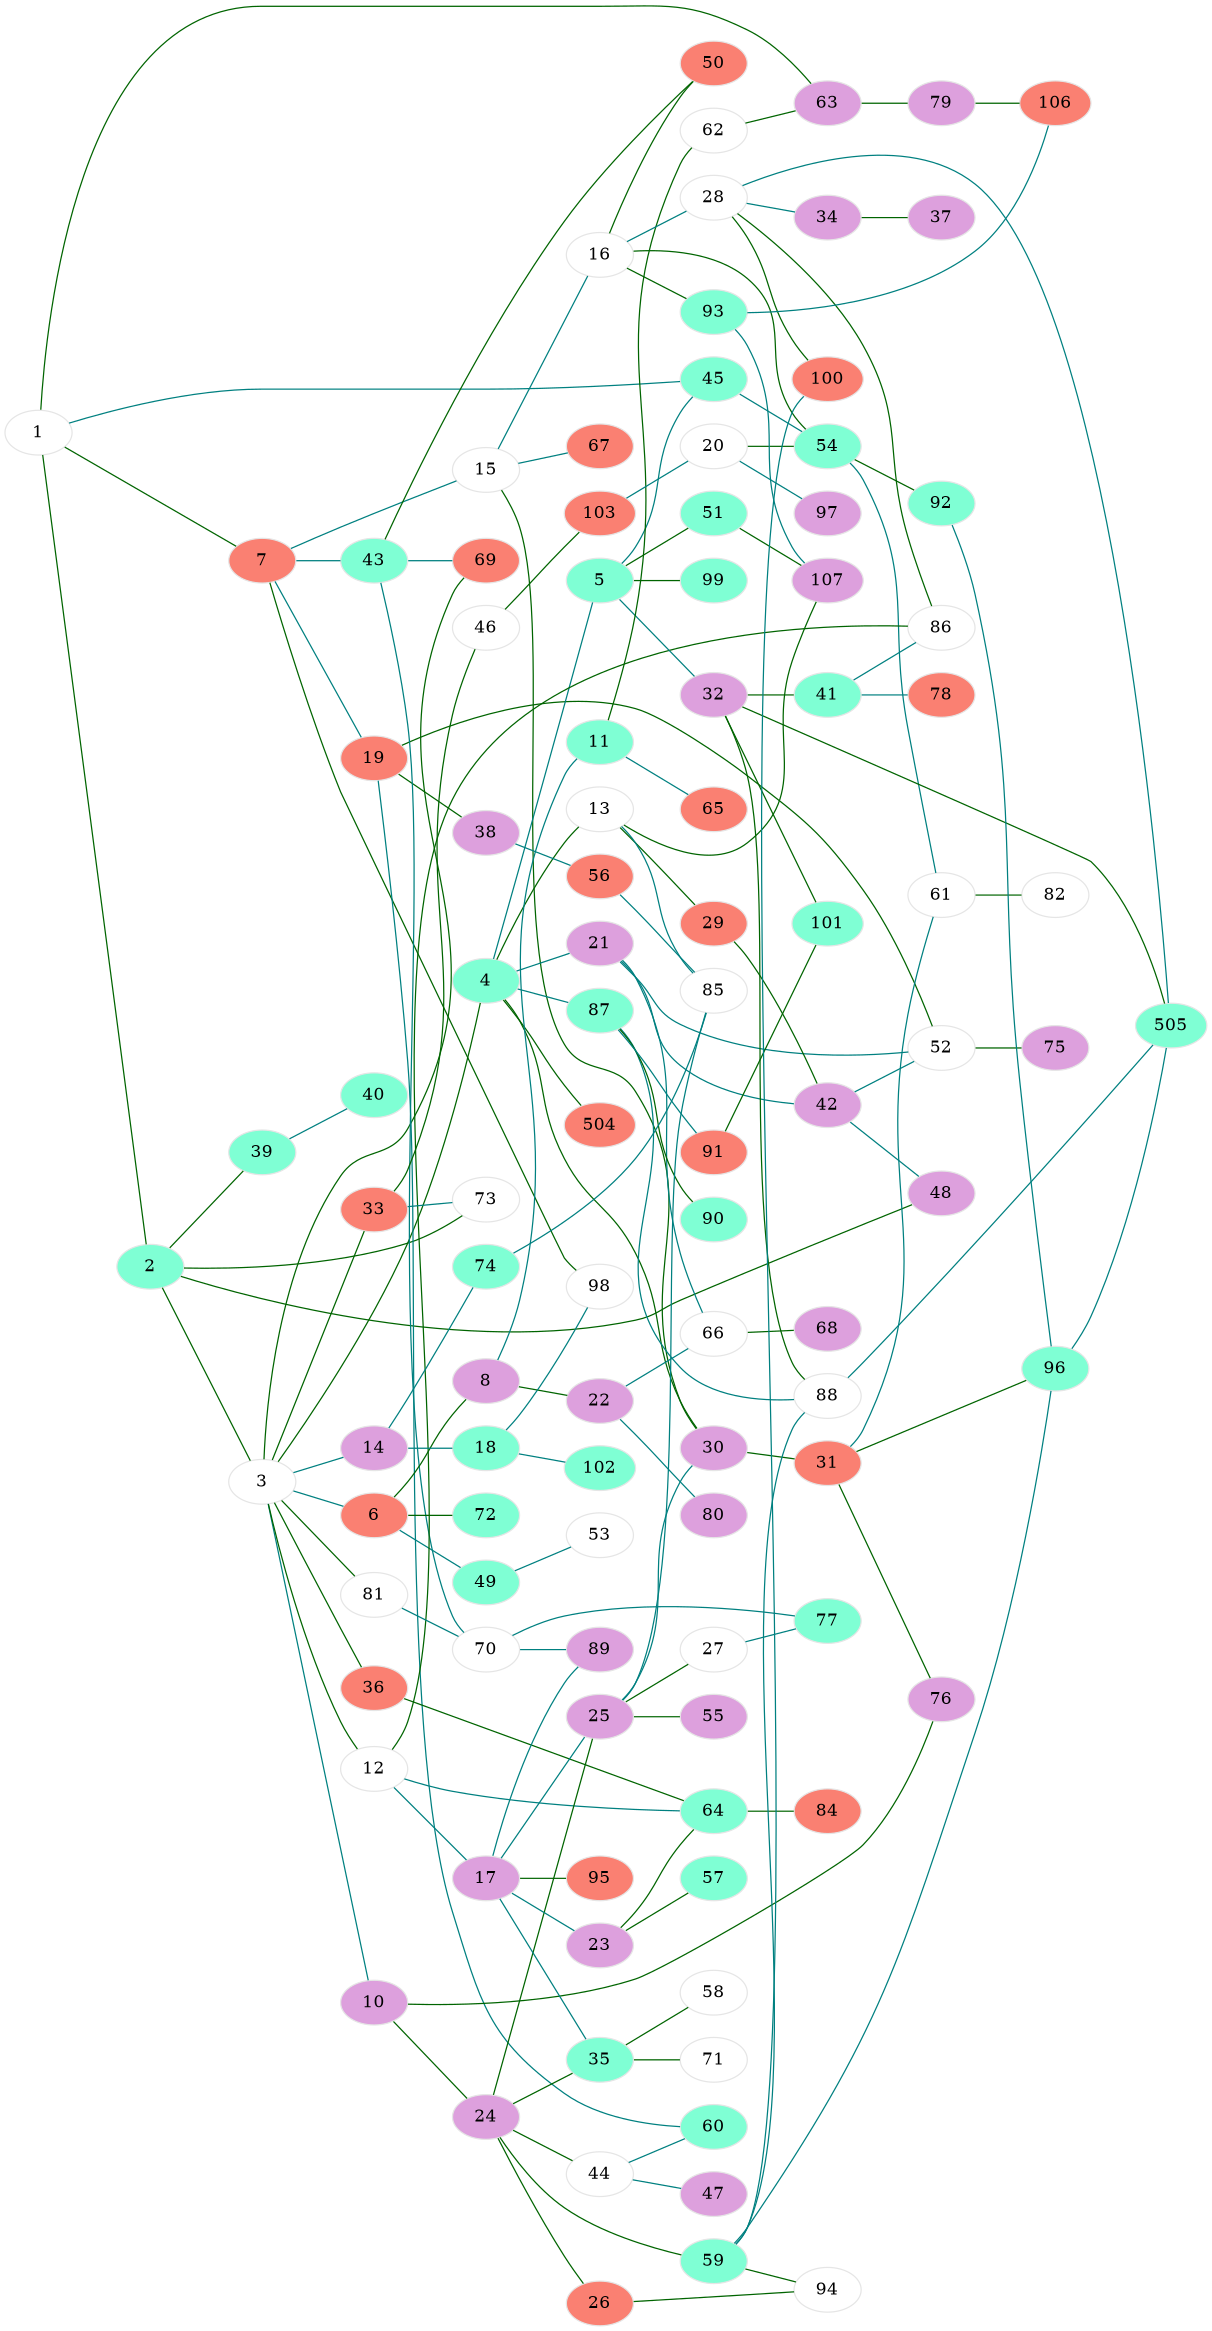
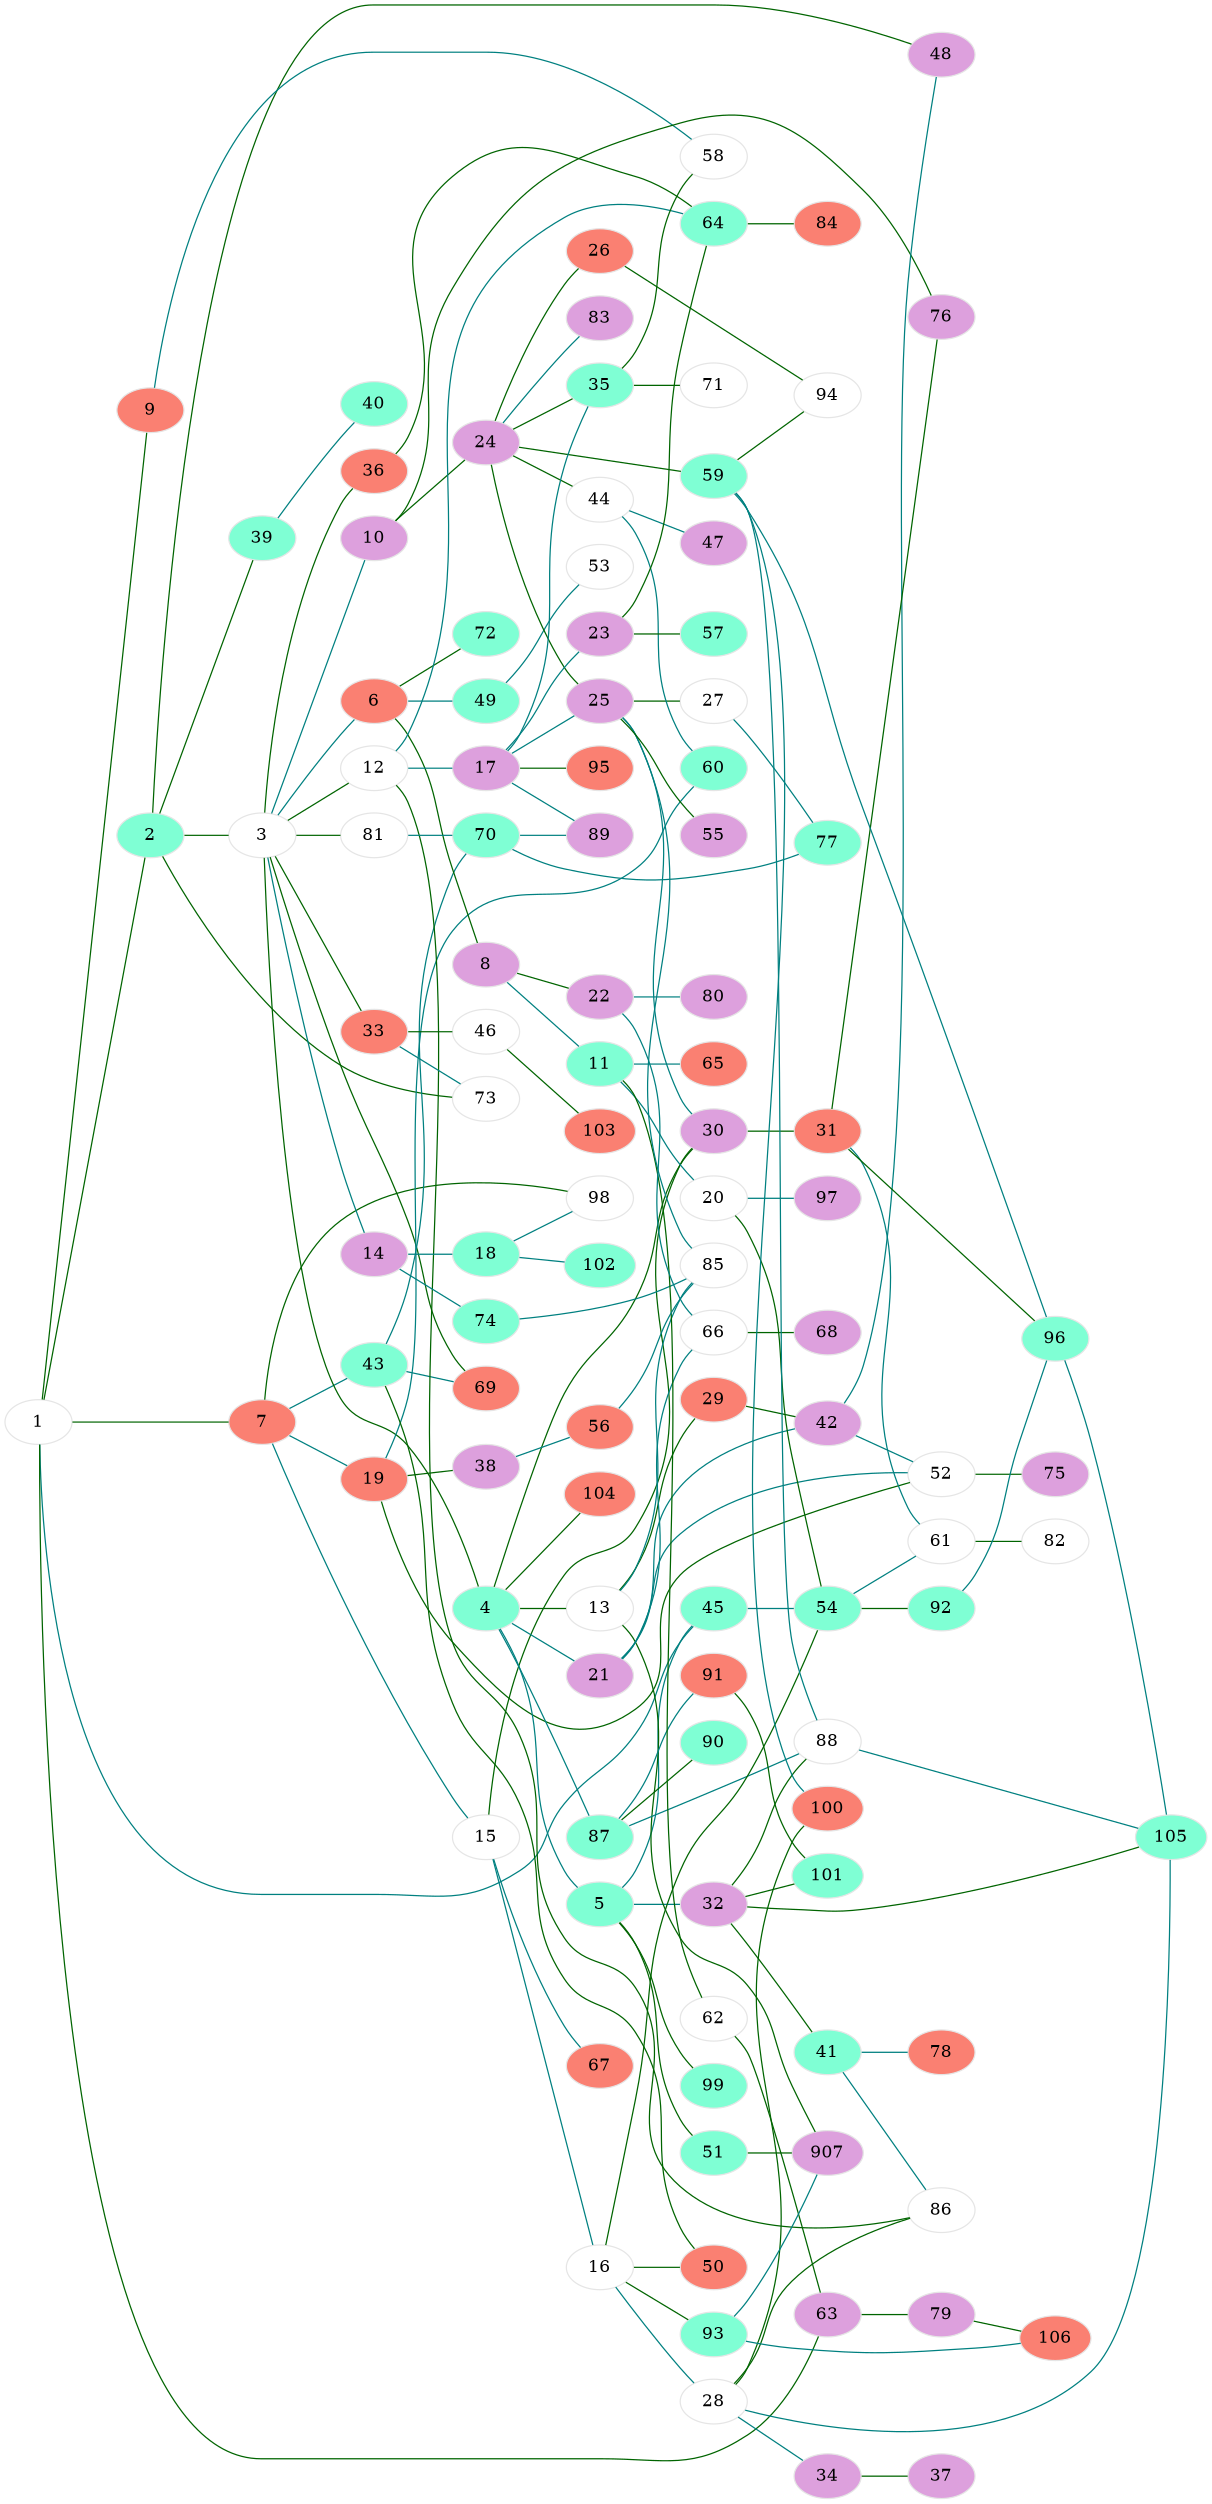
node "83": added
node "9": added
edge "20" -- "103": now "20" -- "11"
node "107": label "107" -> "907"
node "505": label "505" -> "105"
node "504": label "504" -> "104"
node "70": fillcolor white -> aquamarine
